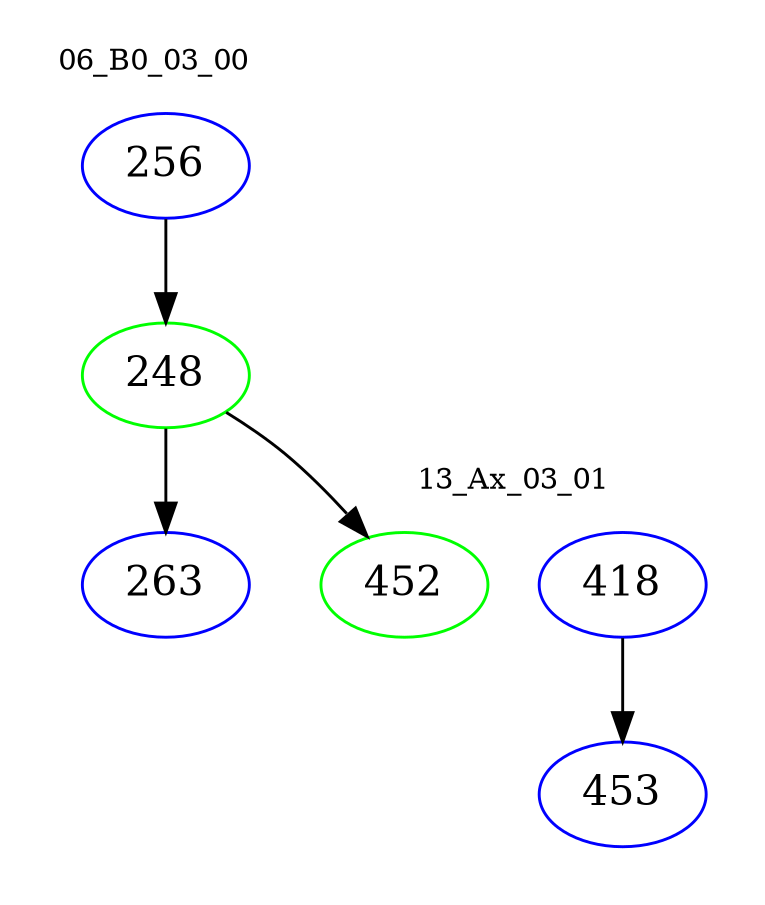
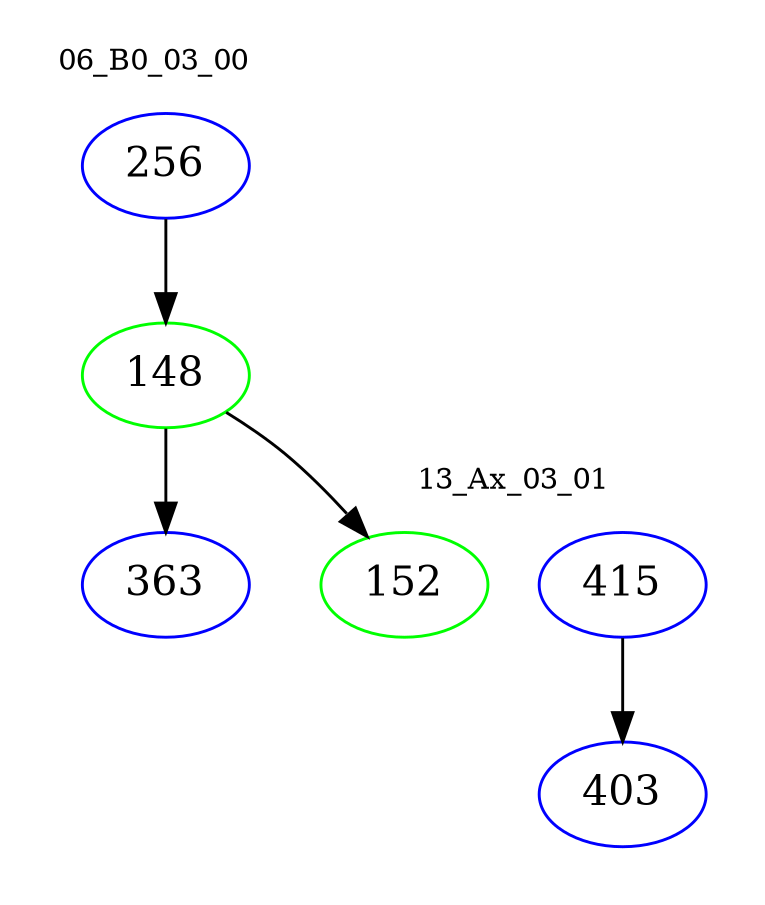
node "248": label "248" -> "148"
node "263": label "263" -> "363"
node "452": label "452" -> "152"
node "418": label "418" -> "415"
node "453": label "453" -> "403"
